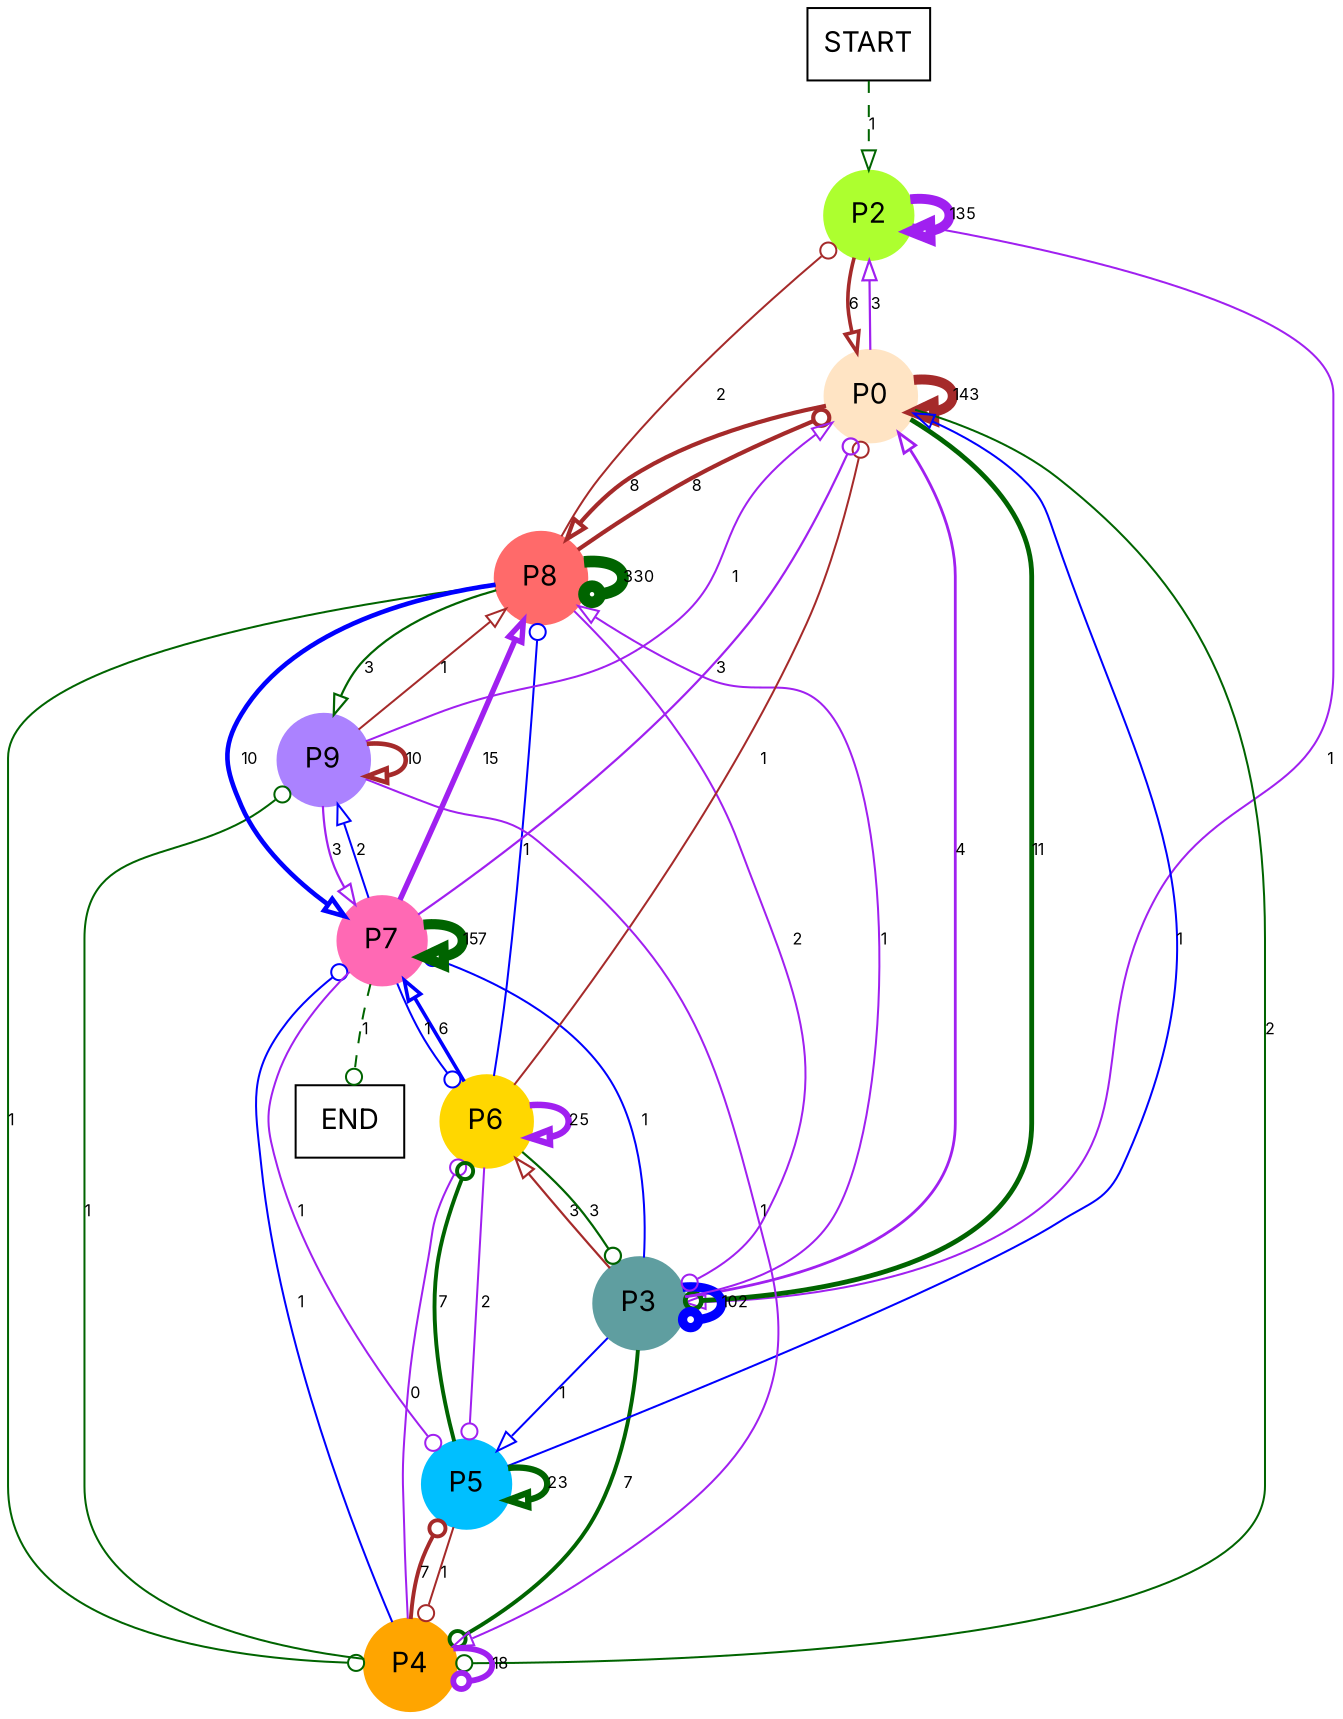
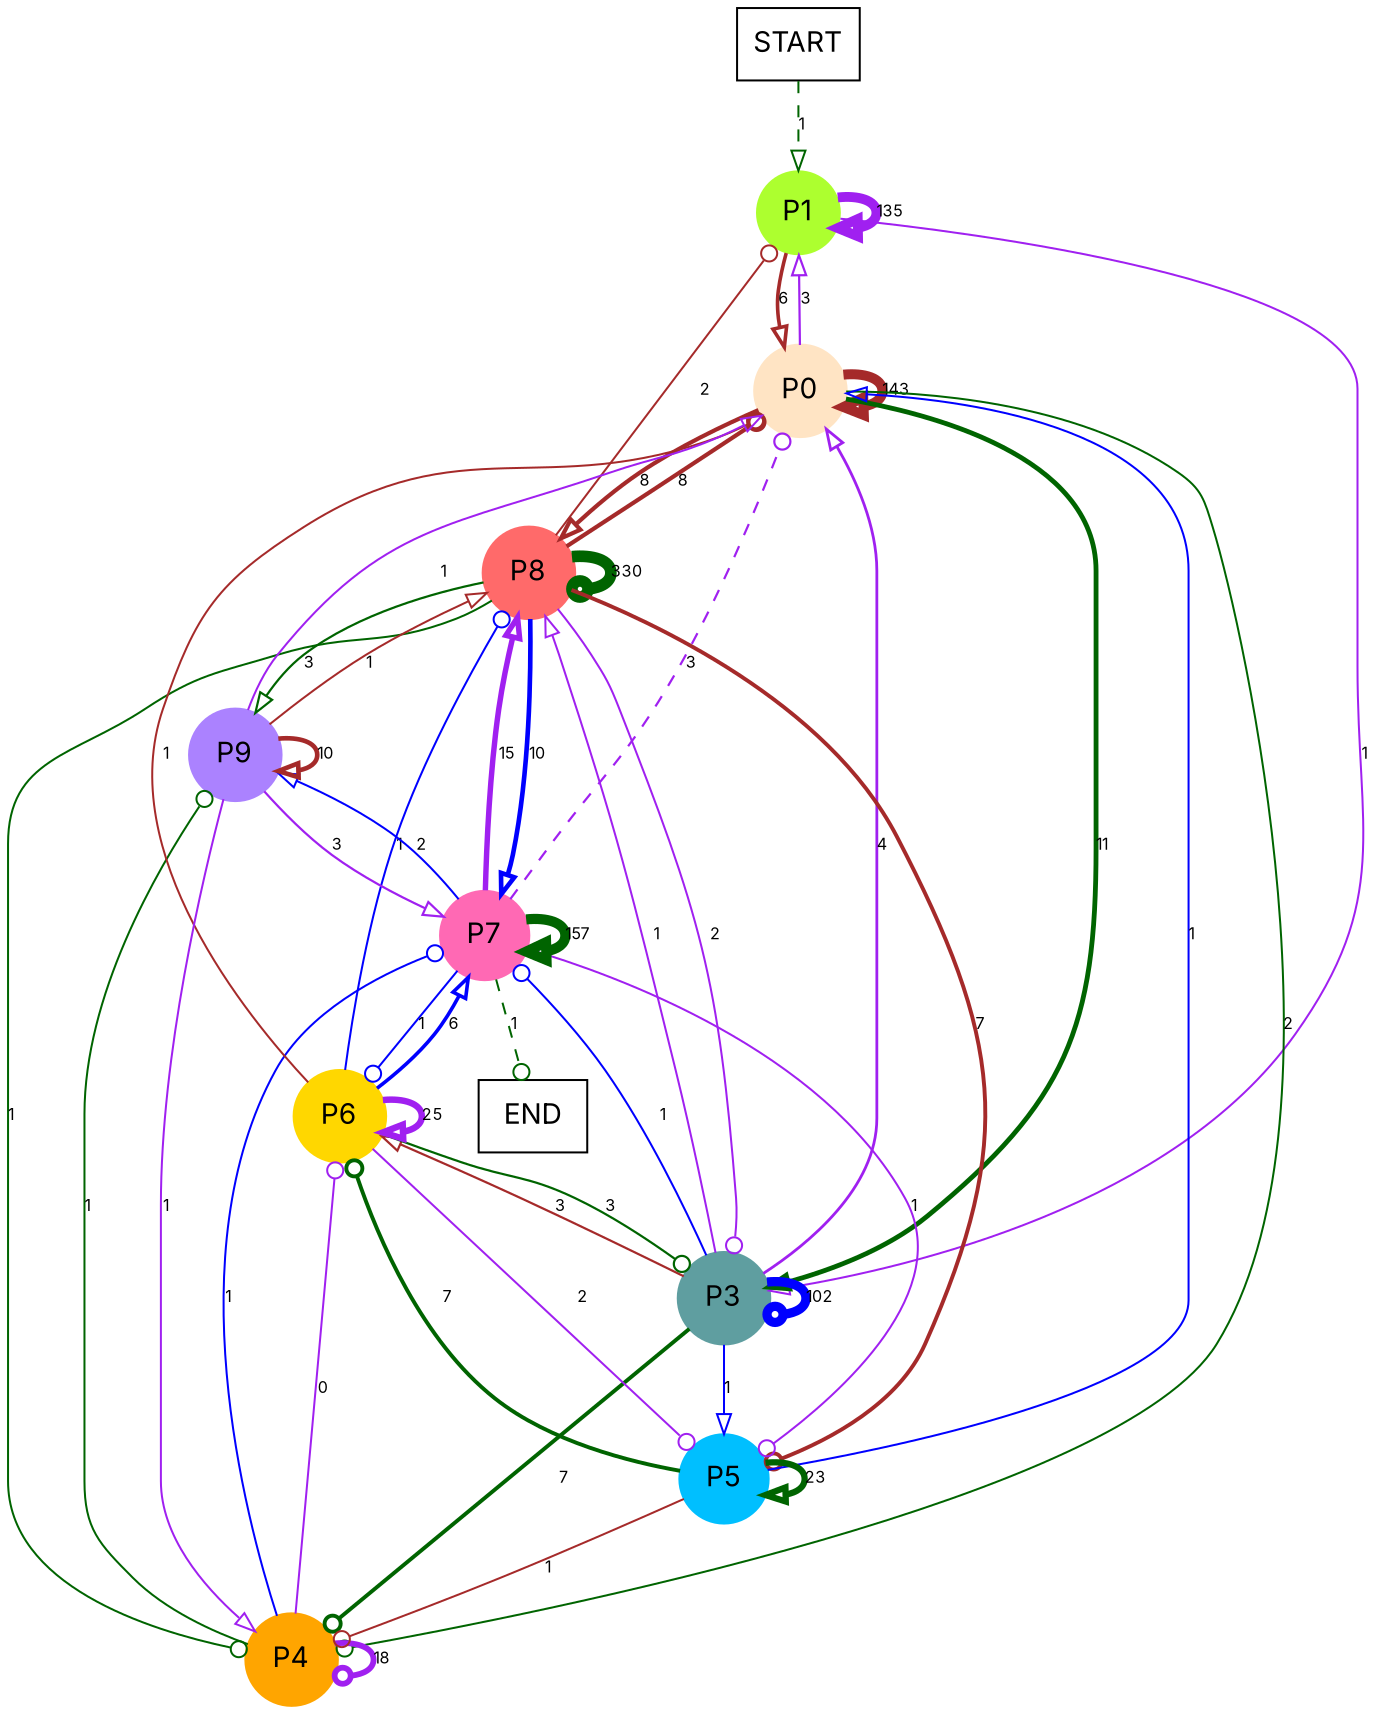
node "P2": label "P2" -> "P1"
edge "P7" -> "P0": style solid -> dashed
edge "P0" -> "P3": arrowhead odot -> onormal
edge "P4" -> "P5": now "P8" -> "P5"
